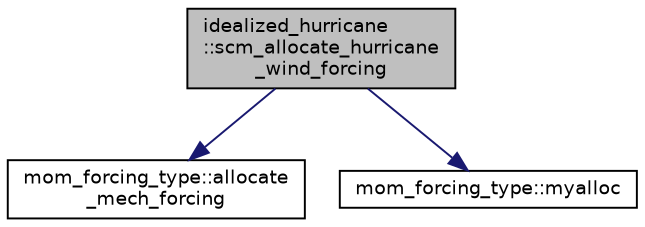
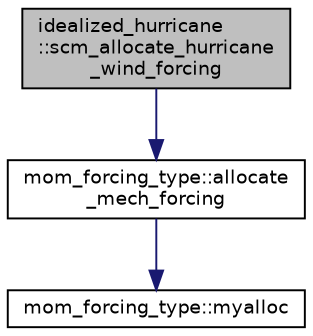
edge "idealized_hurricane ::scm_allocate_hurricane _wind_forcing" -> "mom_forcing_type::myalloc": now "mom_forcing_type::allocate _mech_forcing" -> "mom_forcing_type::myalloc"
